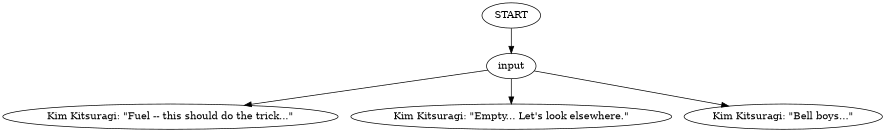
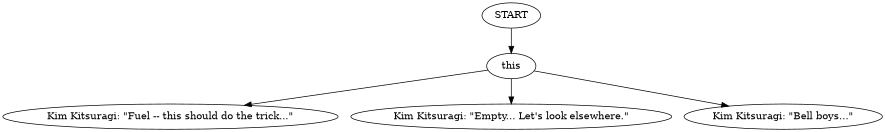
node "input": label "input" -> "this"
